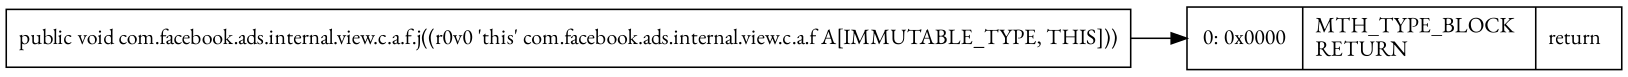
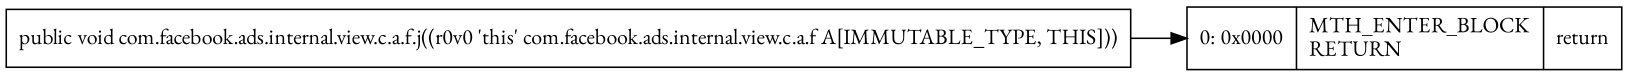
node "0: 0x0000": text "MTH_TYPE_BLOCK" -> "MTH_ENTER_BLOCK"
